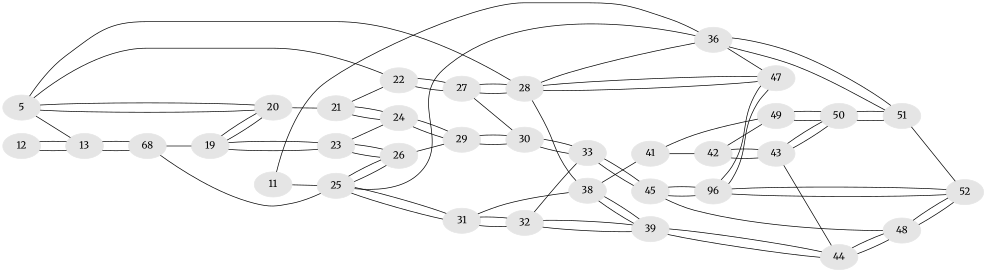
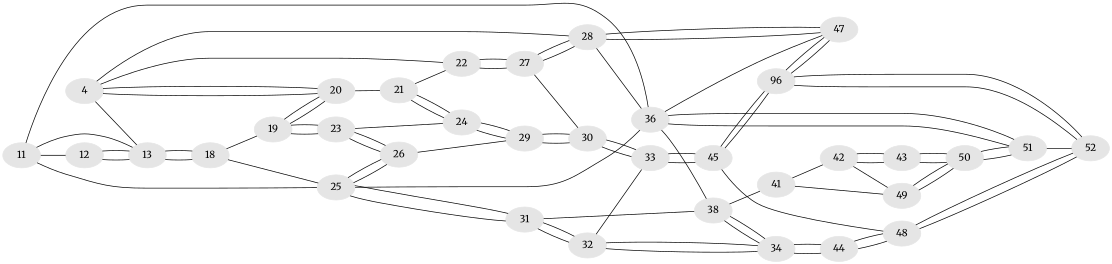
node "5": label "5" -> "4"
edge "11" -- "13": added
node "68": label "68" -> "18"
edge "28" -- "38": now "36" -- "38"
edge "11" -- "12": added
edge "43" -- "44": removed
node "39": label "39" -> "34"
